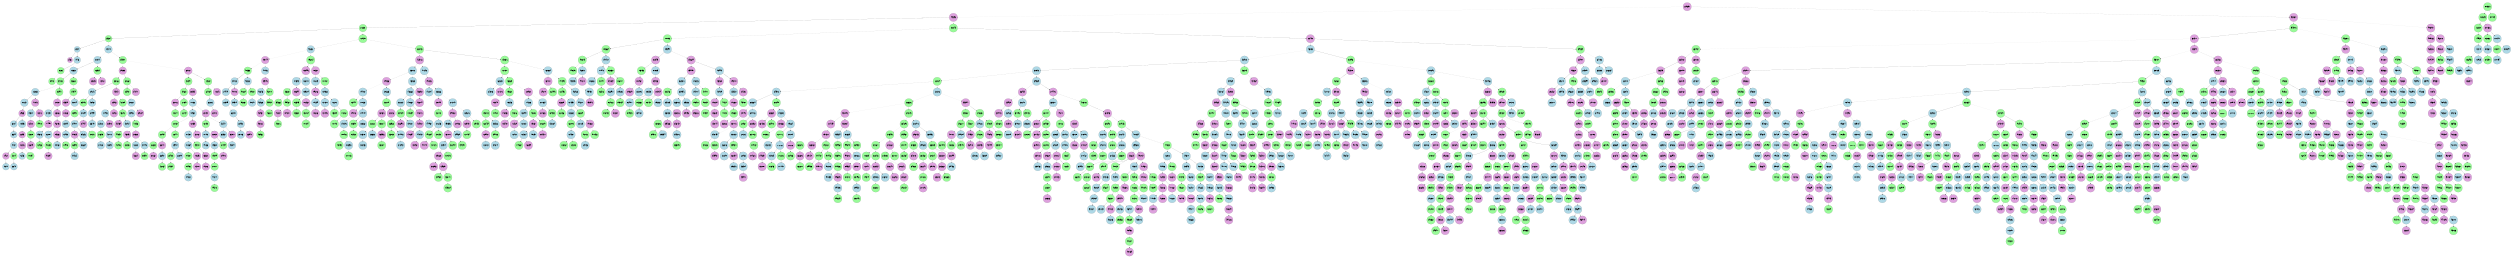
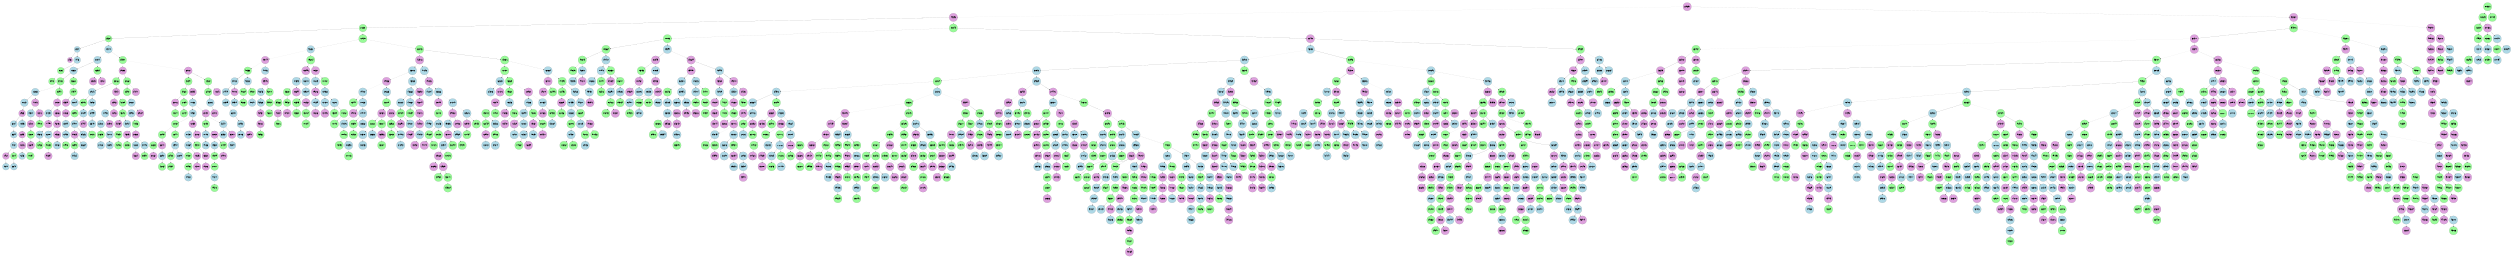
node "633757096": fillcolor palegreen -> plum
